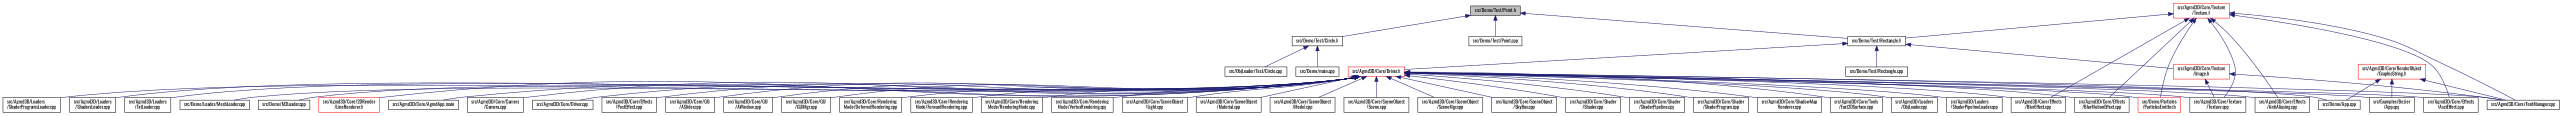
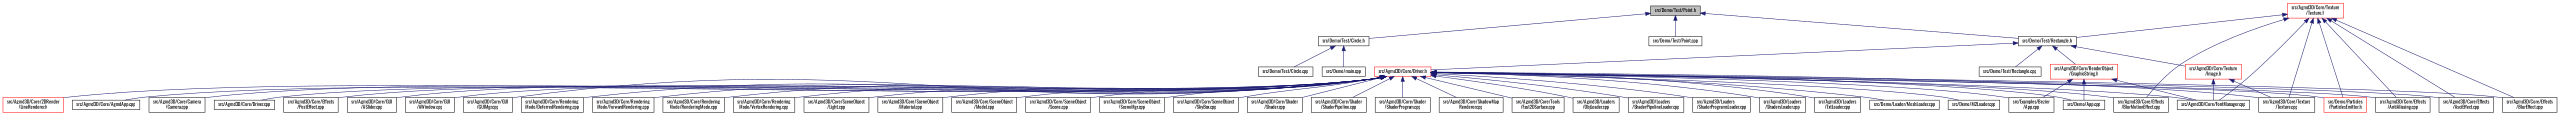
edge "src/Agmd3D/Core/RenderObject /GraphicString.h" -> "src/Demo/Test/Rectangle.h": added
node "src/ObjLoader/Test/Circle.cpp": label "src/ObjLoader/Test/Circle.cpp" -> "src/Demo/Test/Circle.cpp"
node "src/Agmd3D/Core/AgmdApp.main": label "src/Agmd3D/Core/AgmdApp.main" -> "src/Agmd3D/Core/AgmdApp.cpp"
